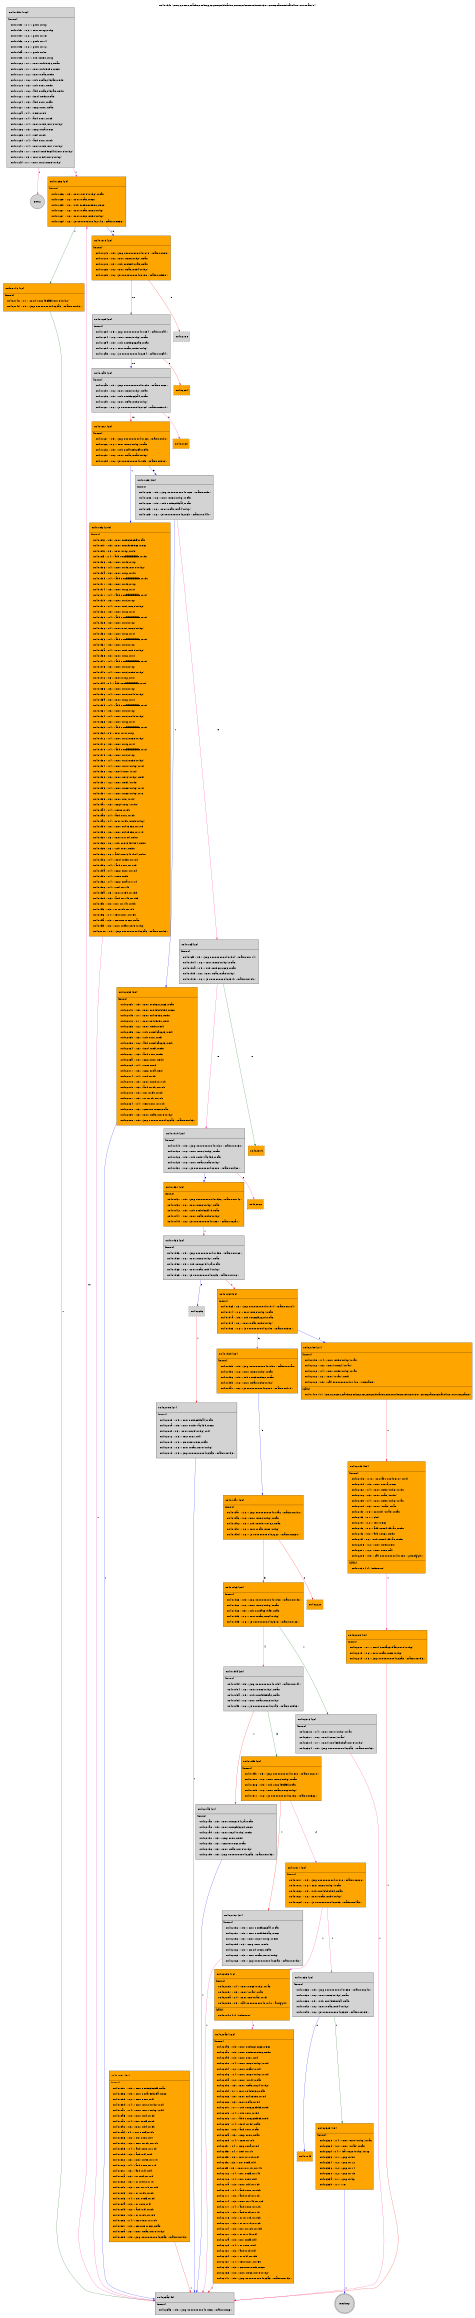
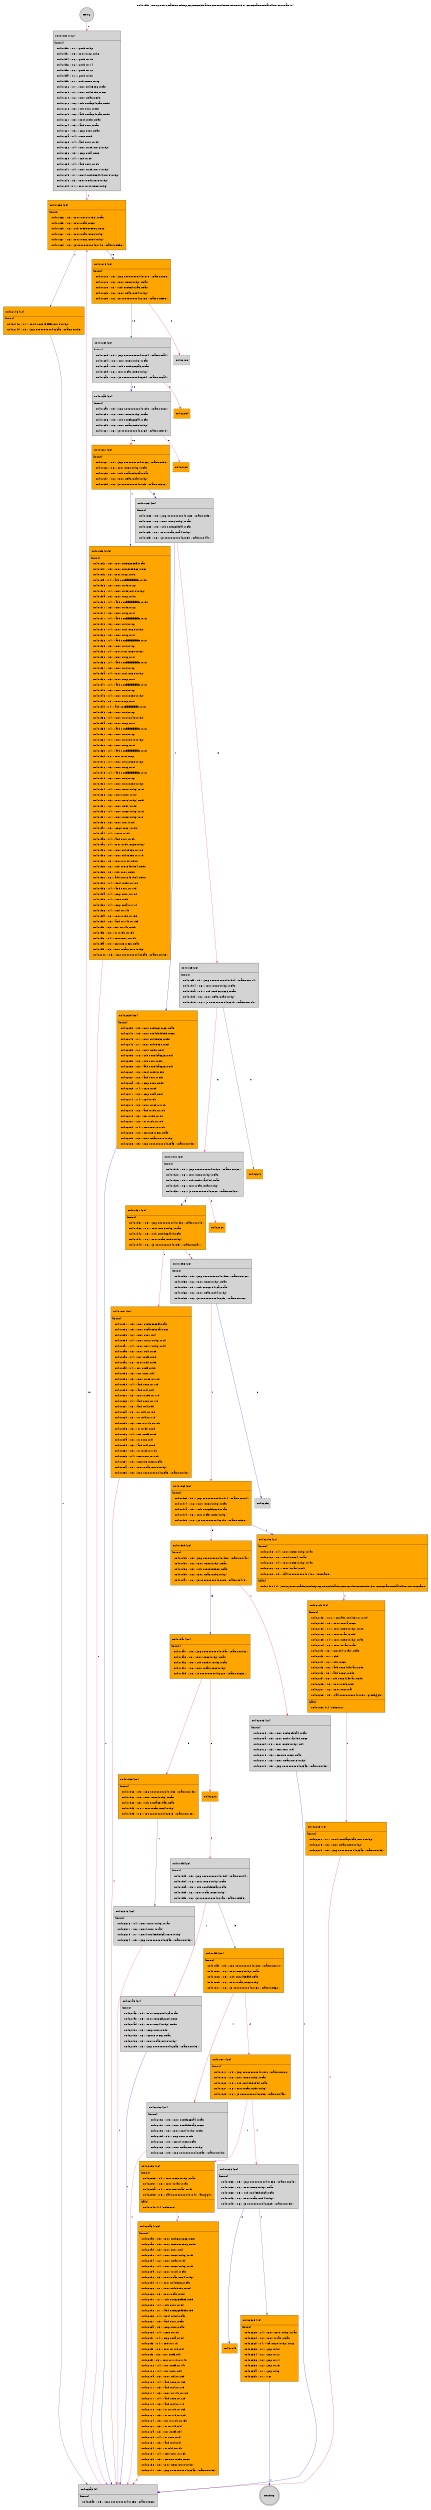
edge "0x401bf0 [102]" -> "Entry": reversed
edge "0x401d37 [28]" -> "0x401e91 [97]": added, label "1"
edge "0x4022f6" -> "0x402005 [27]": now "0x401d8b [28]" -> "0x402005 [27]"
edge "0x401dc3 [28]" -> "0x401ddf [28]": now "0x402220" -> "0x401ddf [28]"
